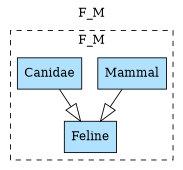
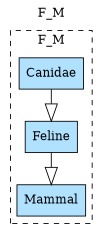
edge "Mammal" -> "Feline": reversed
